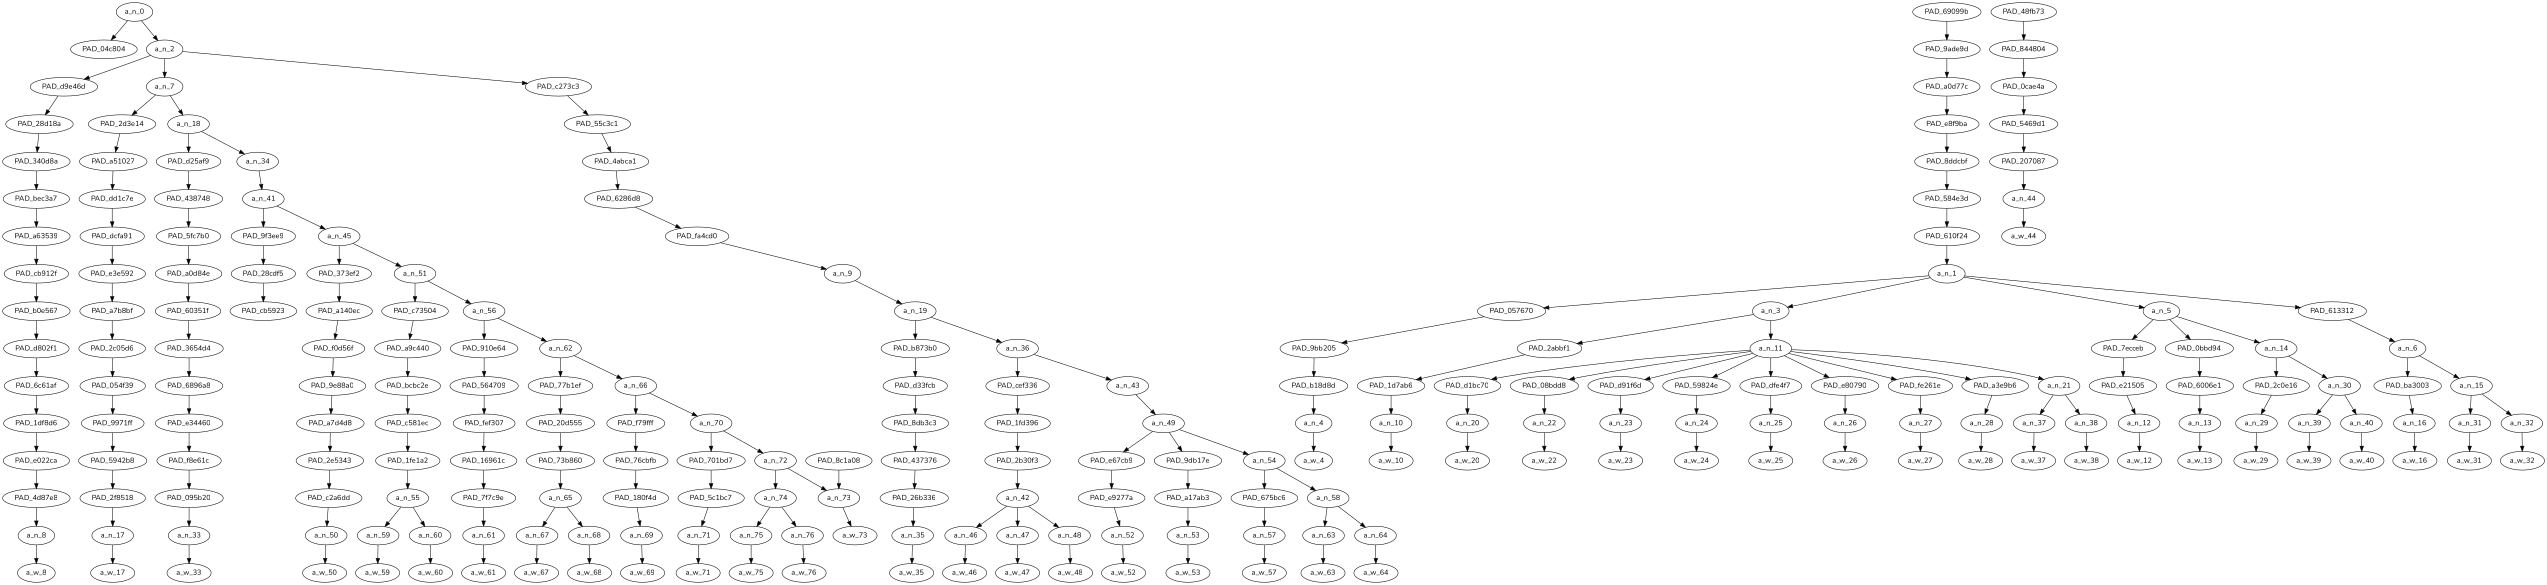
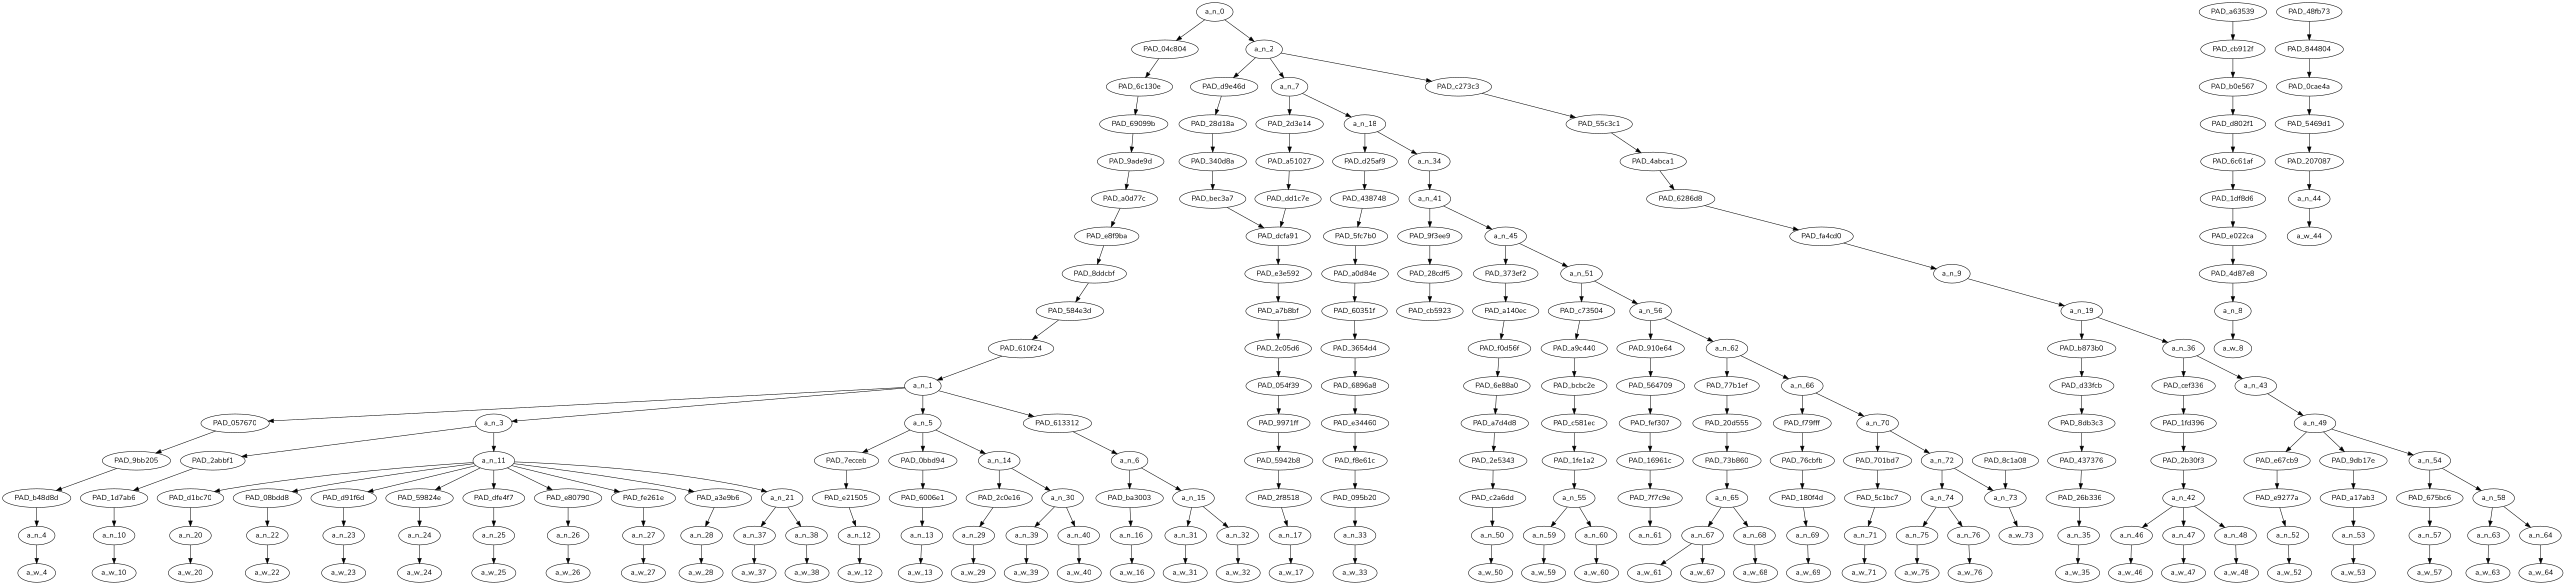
node "PAD_6c130e": added
edge "PAD_bec3a7" -> "PAD_a63539": now "PAD_bec3a7" -> "PAD_dcfa91"
node "PAD_9e88a0": label "PAD_9e88a0" -> "PAD_6e88a0"
node "PAD_b18d8d": label "PAD_b18d8d" -> "PAD_b48d8d"
edge "a_n_61" -> "a_w_61": now "a_n_67" -> "a_w_61"
